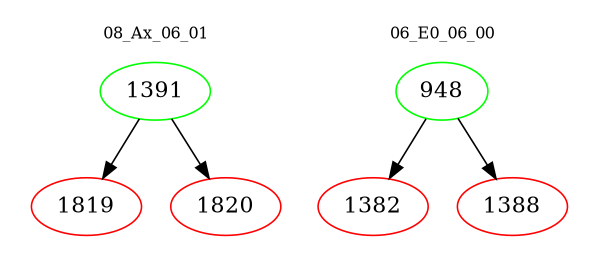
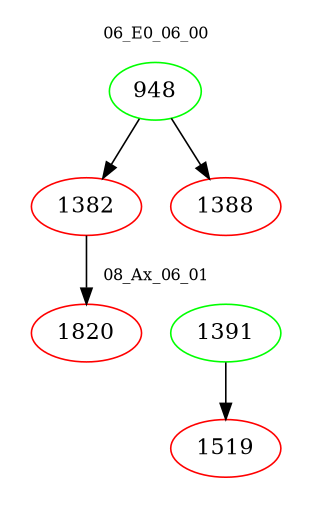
edge "1391" -> "1820": now "1382" -> "1820"
node "1819": label "1819" -> "1519"
